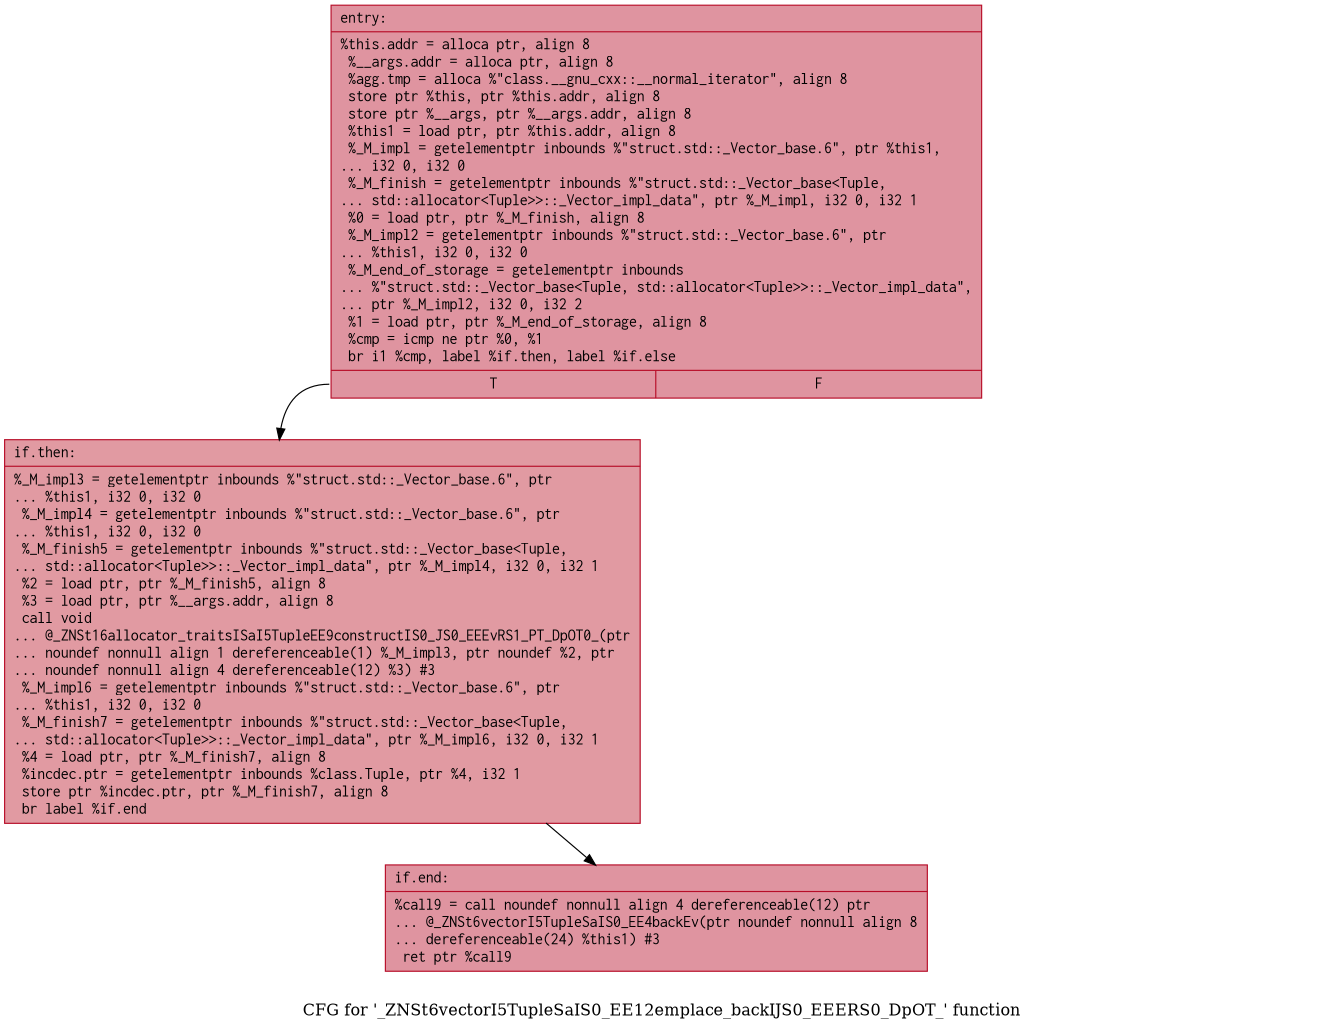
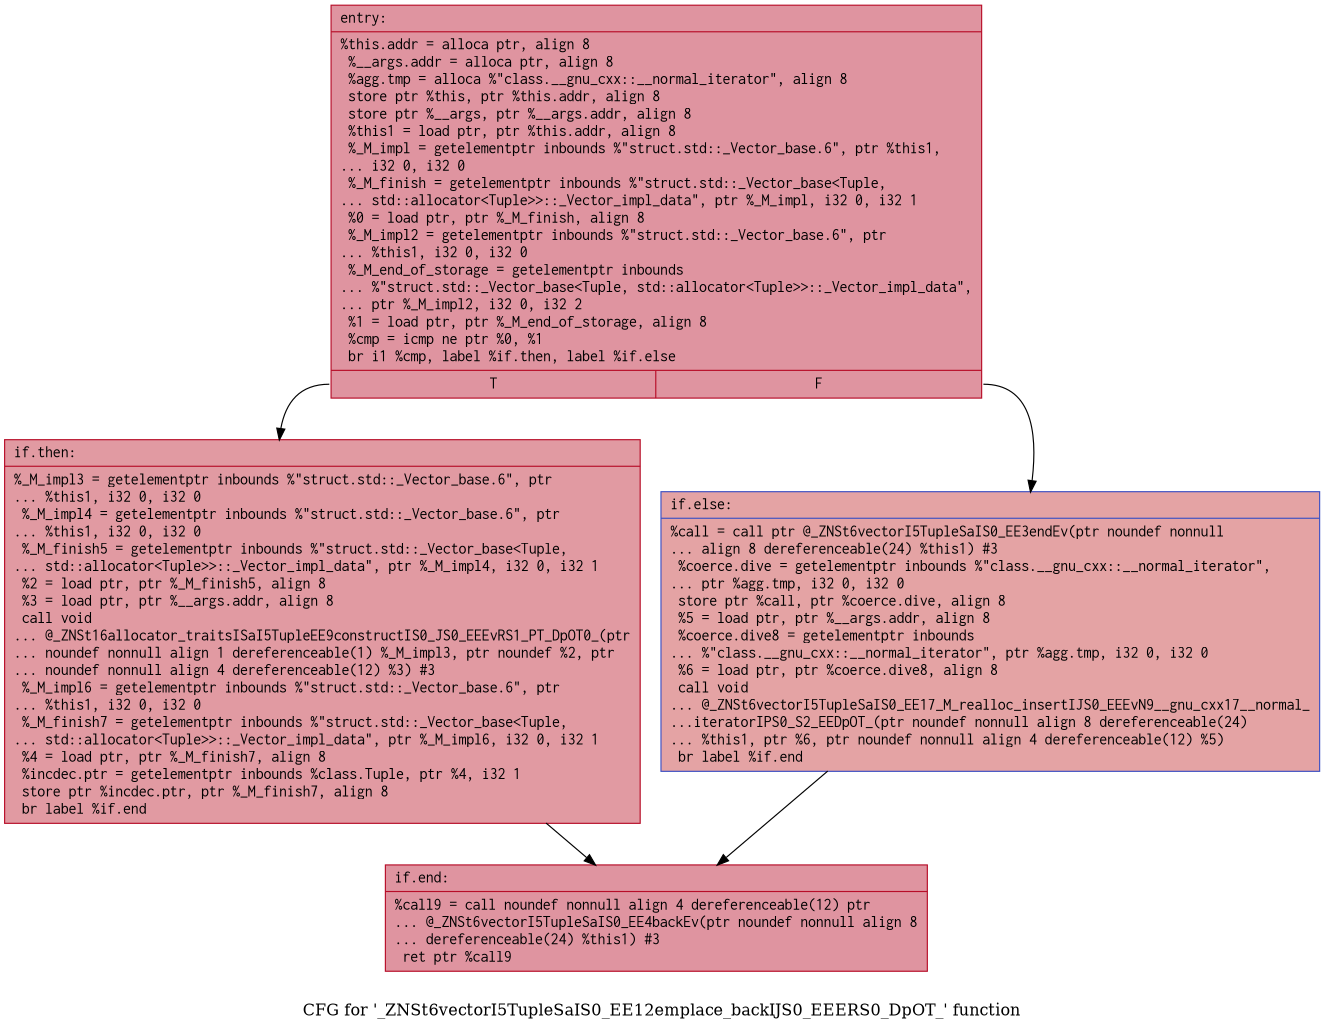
node "if.else:": added
